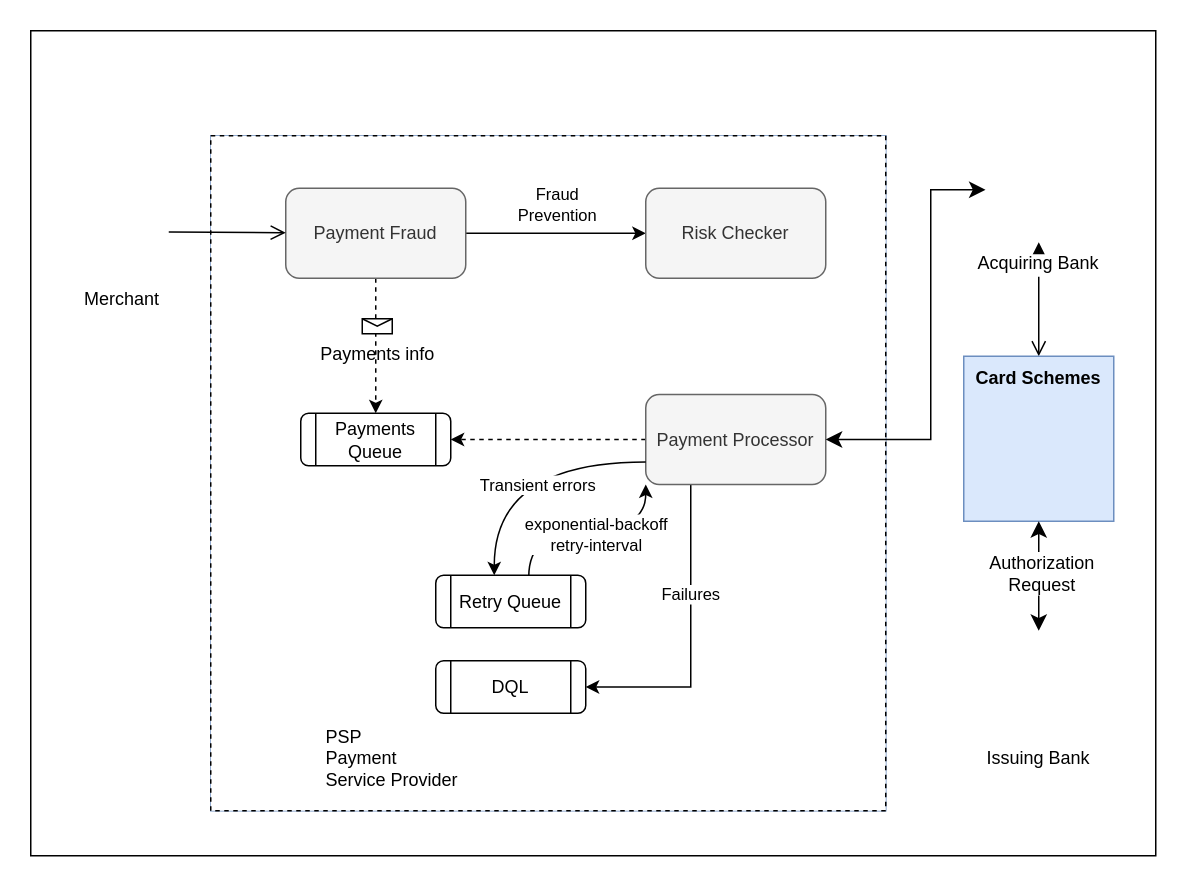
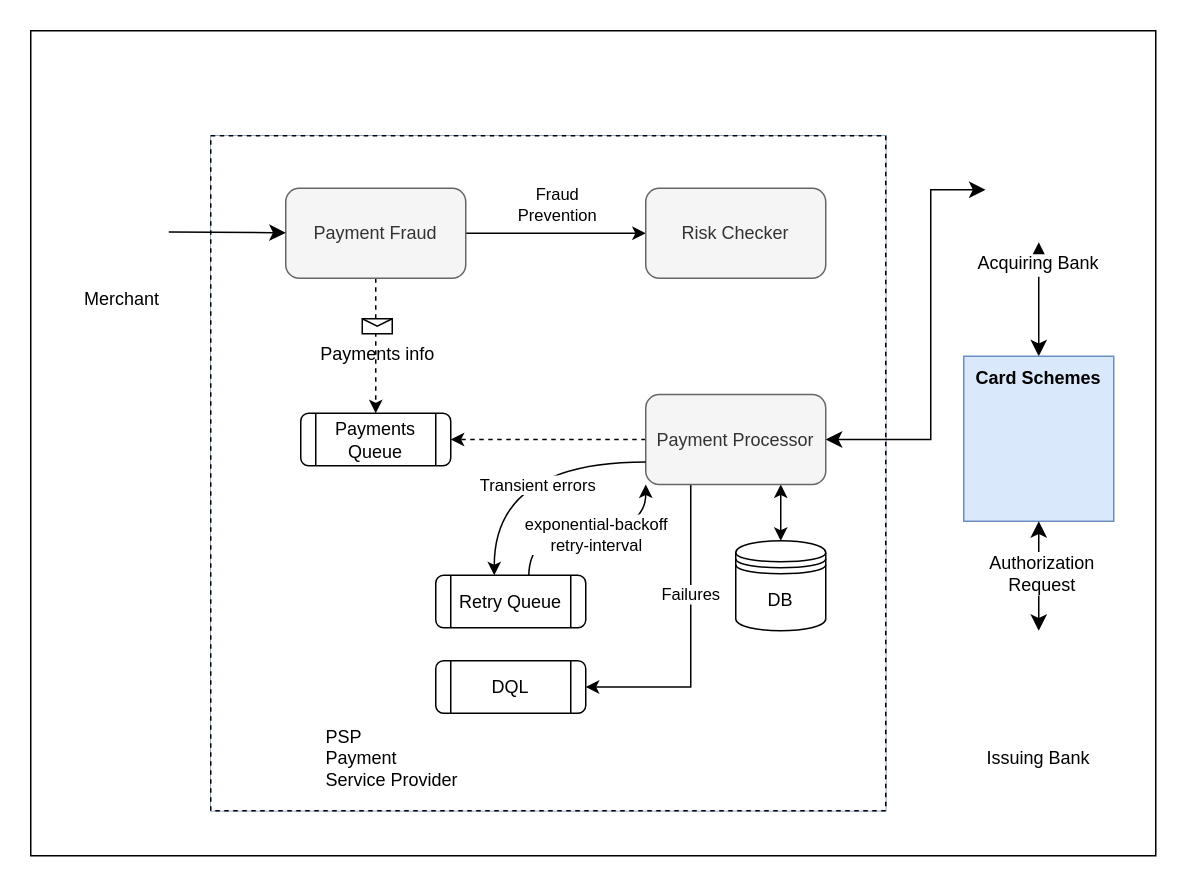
edge "Merchant" -> "Payment Fraud": arrowhead open -> classic
edge "Acquiring Bank" -- "Card Schemes": arrowhead open -> classic
edge "Payment Processor" -- "DB": added
node "DB": added
